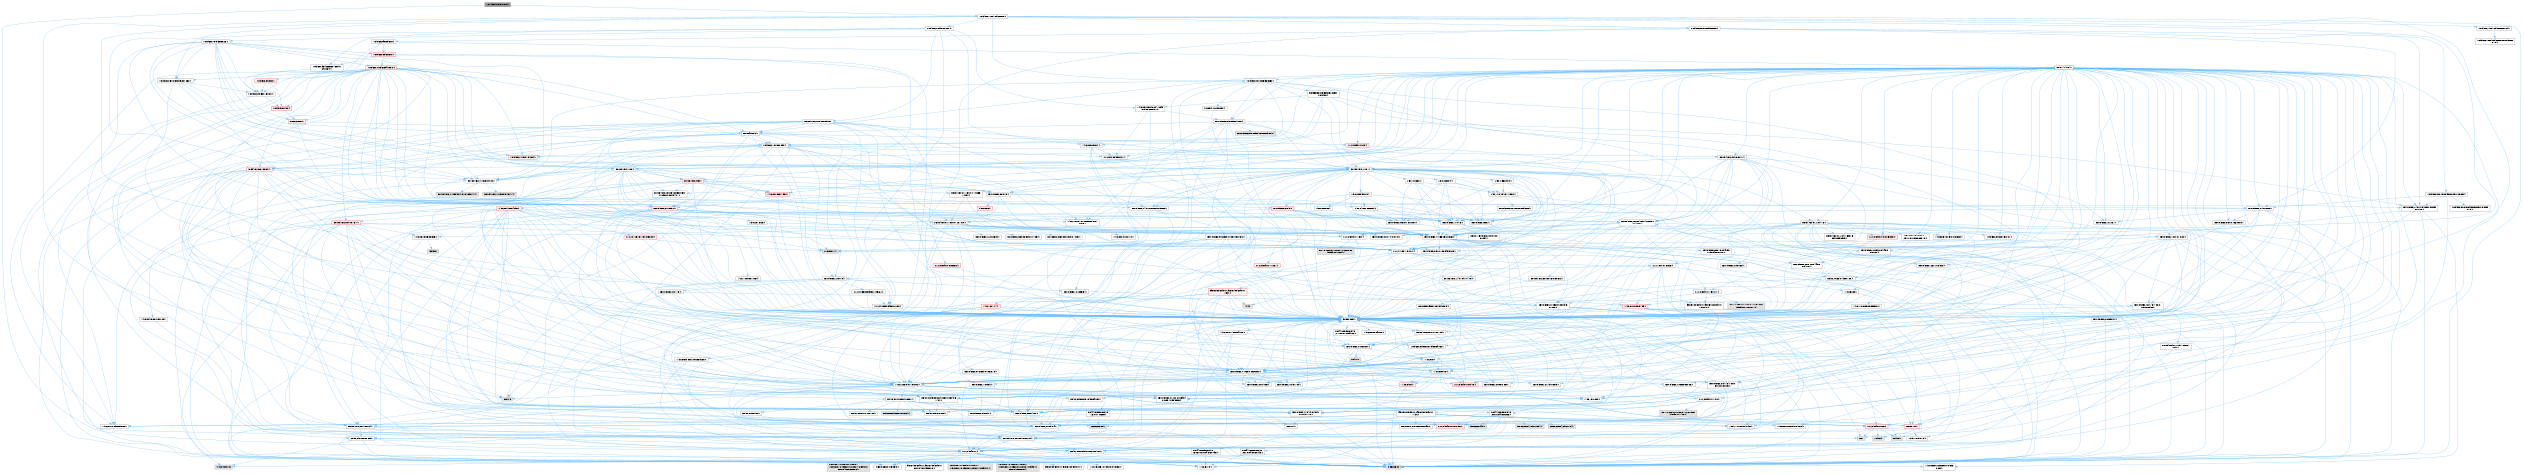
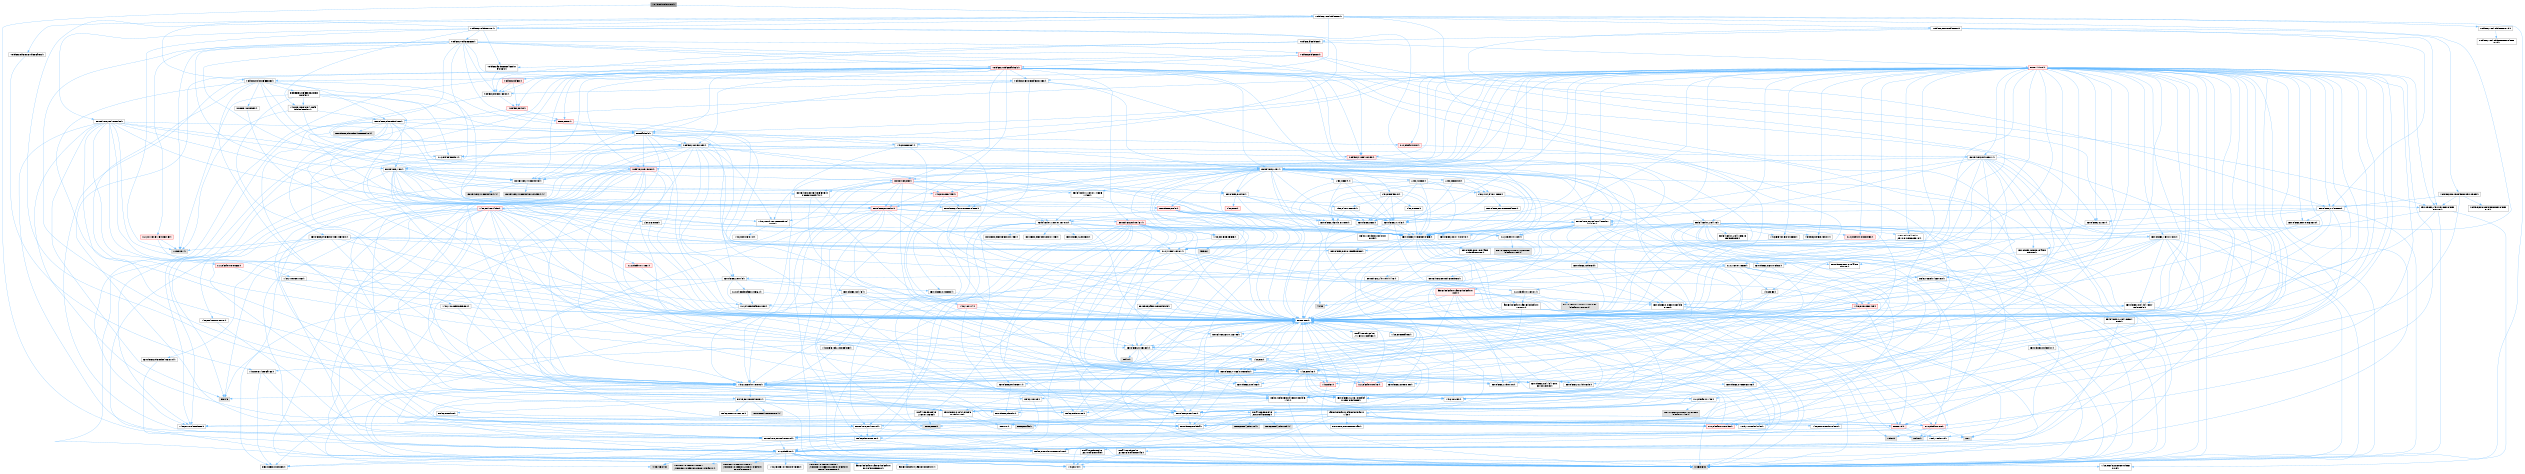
edge "Misc/CoreMiscDefines.h" -> "UObject/ObjectHandleDefines.h": reversed
node "Templates/Models.h": label "Templates/Models.h" -> "Templates/StringConv.h"
node "Traits/ObjectHandleDefines.h": label "Traits/ObjectHandleDefines.h" -> "Traits/IntType.h"
